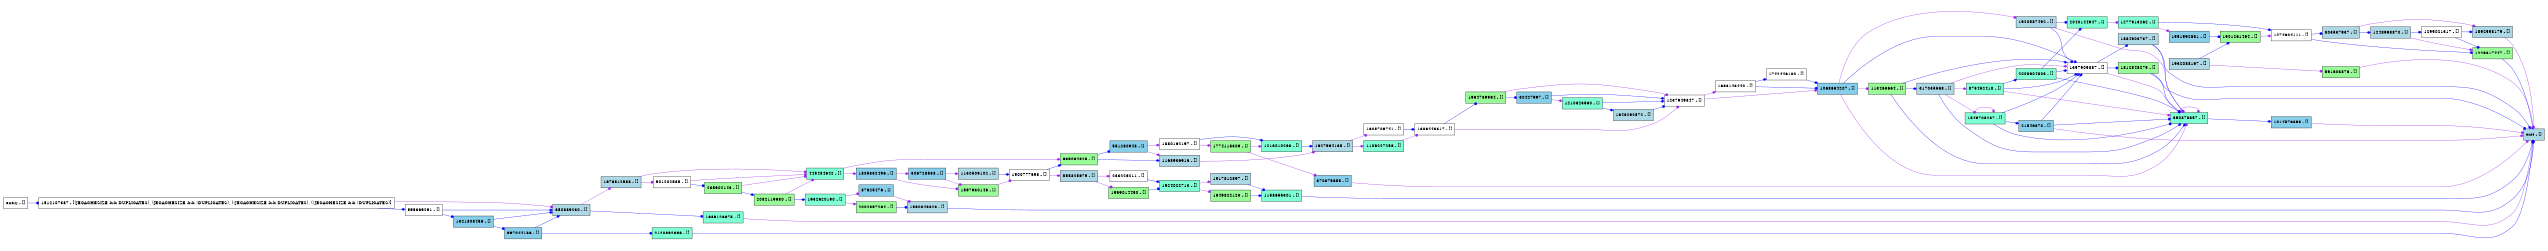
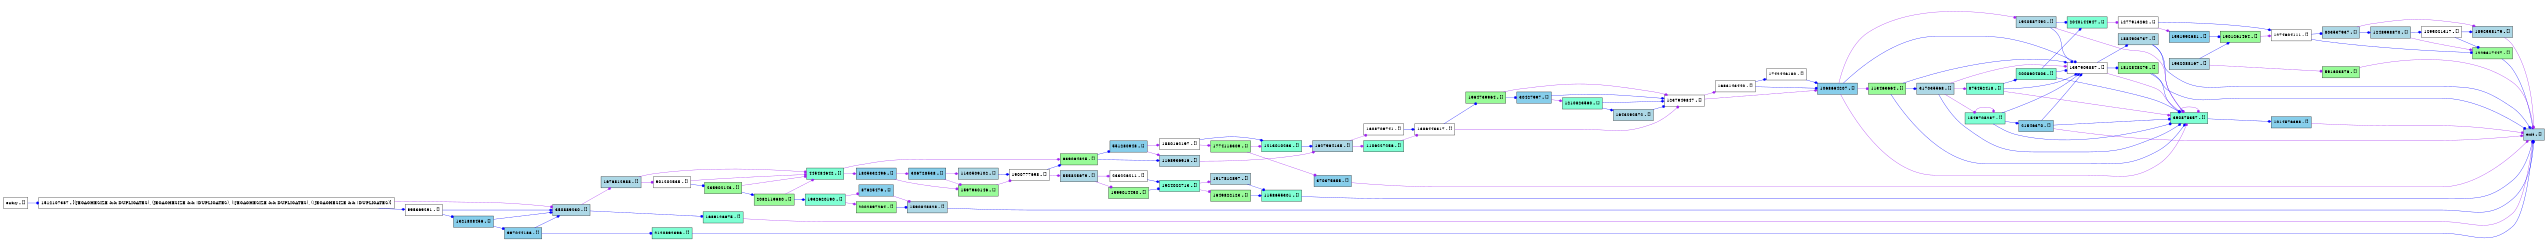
node "1277913262 - []": fillcolor aquamarine -> white
edge "2008604803 - []" -> "1357905887 - []": arrowhead diamond -> dot
edge "1964739964 - []" -> "1237949847 - []": arrowhead dot -> diamond
